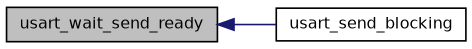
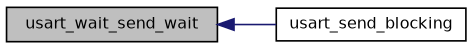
node "usart_wait_send_ready": label "usart_wait_send_ready" -> "usart_wait_send_wait"
